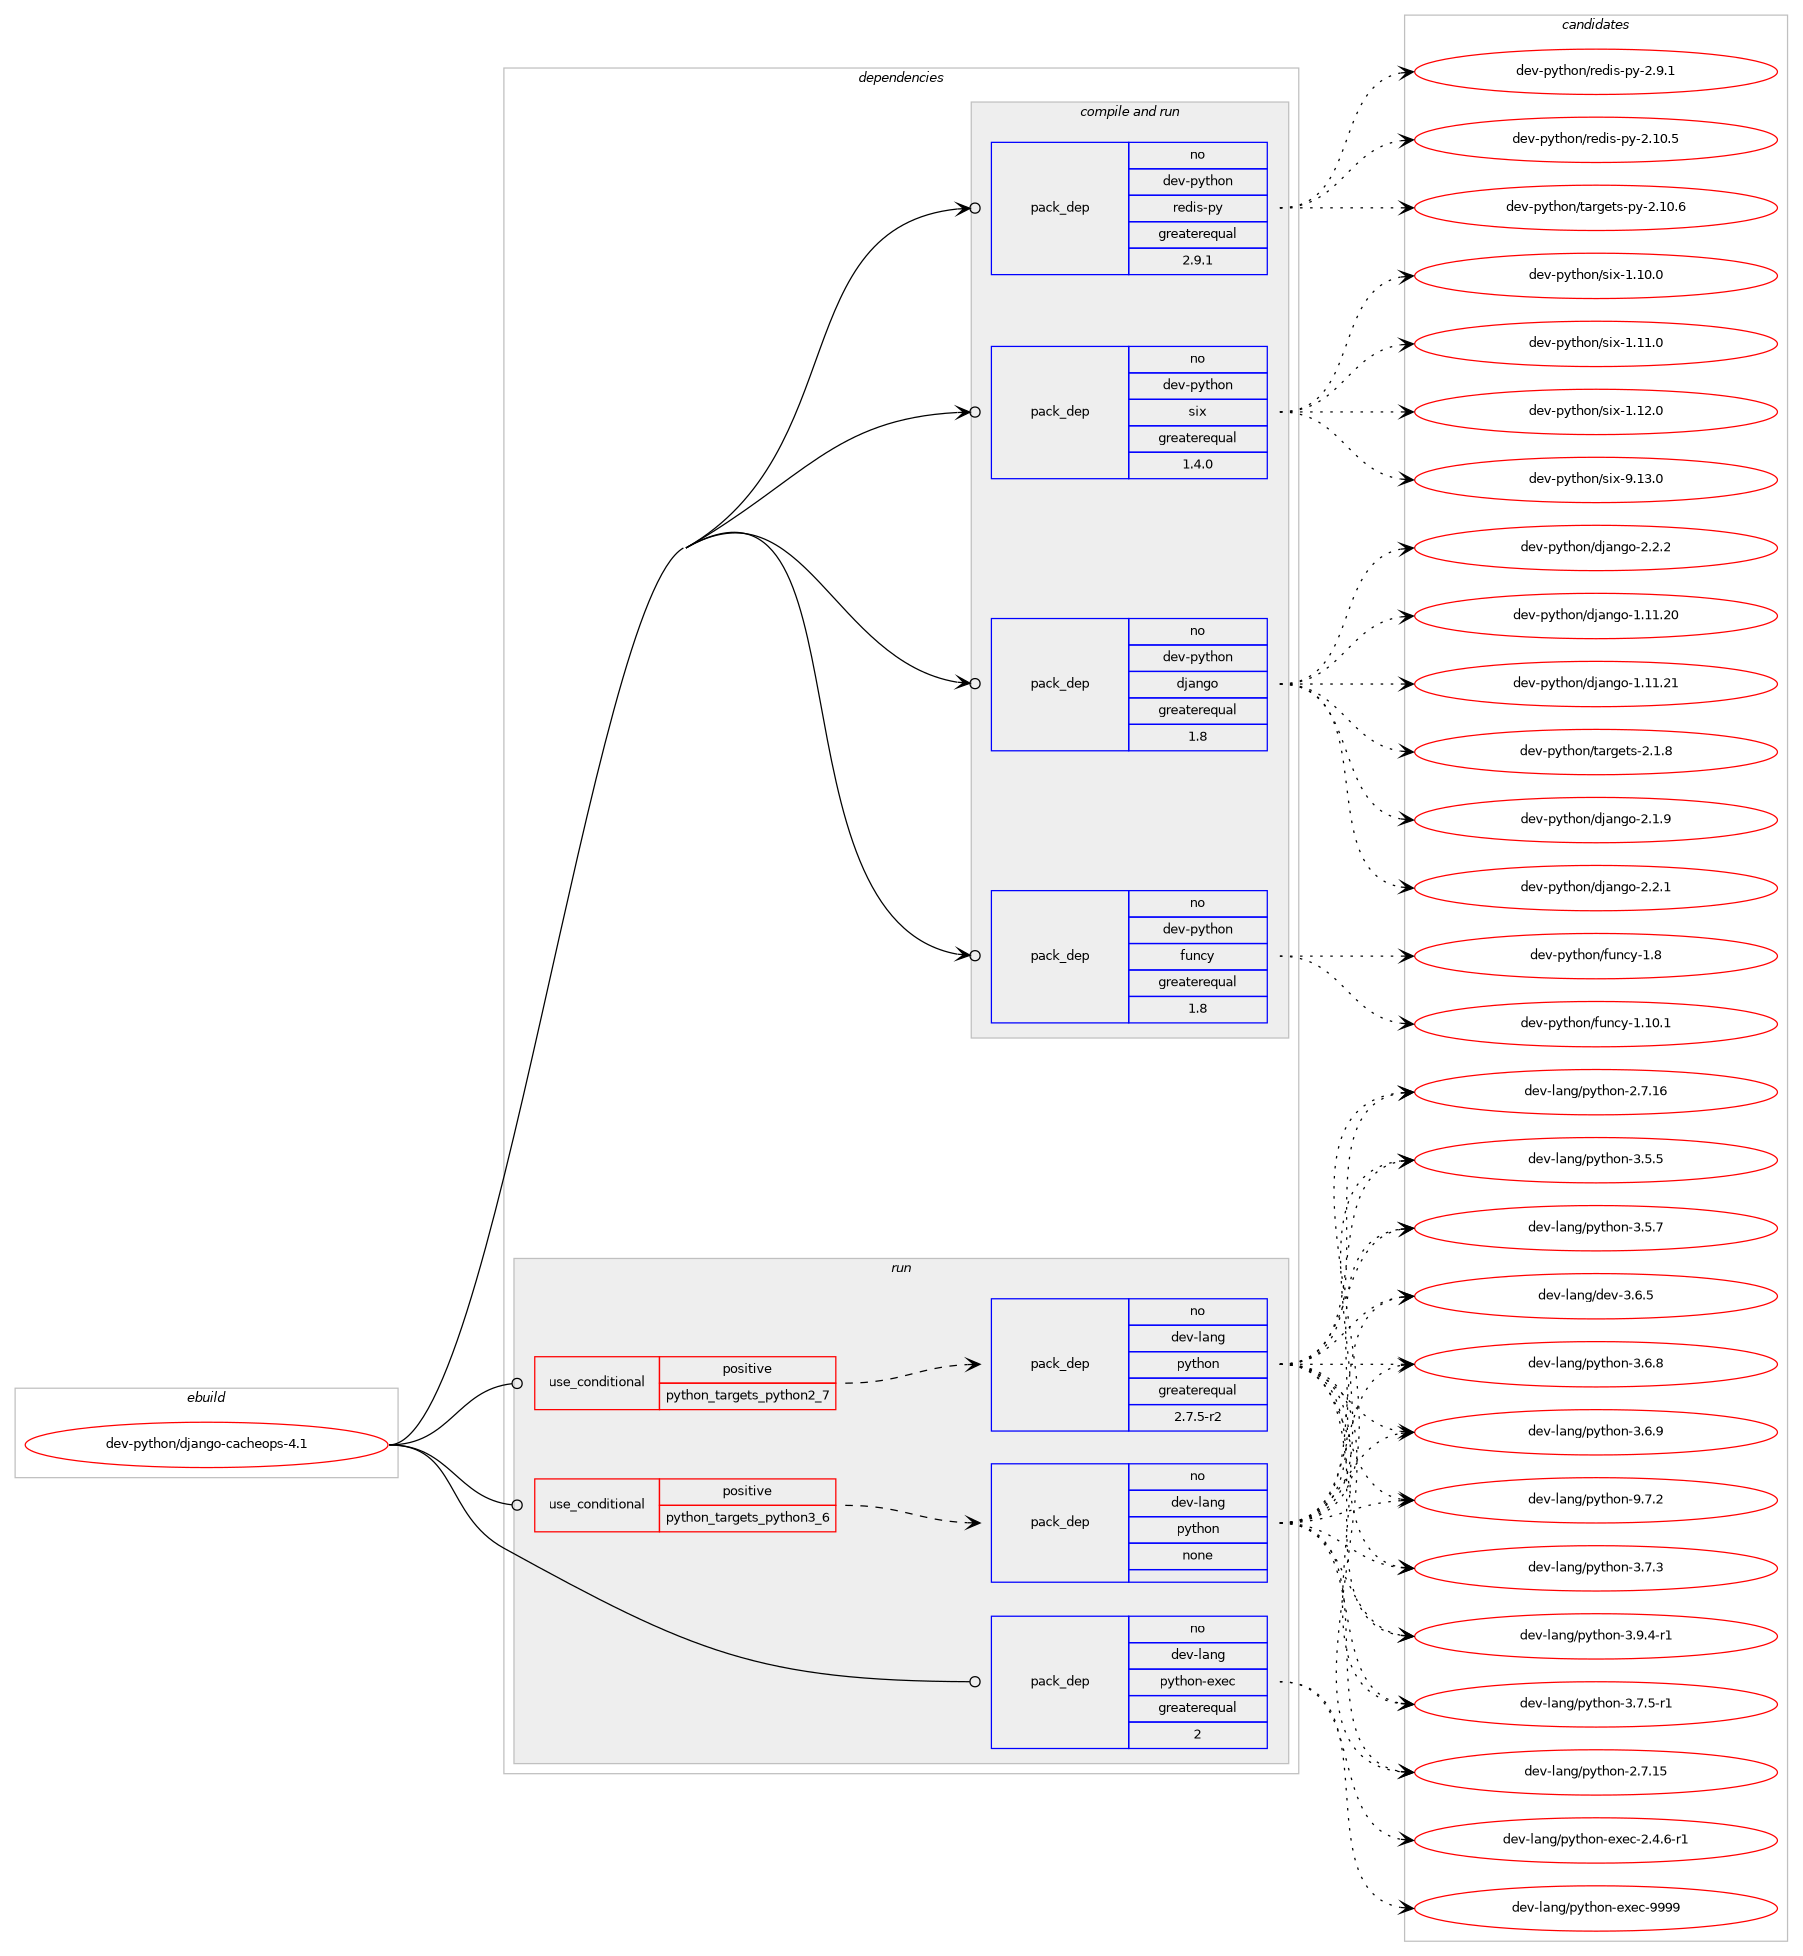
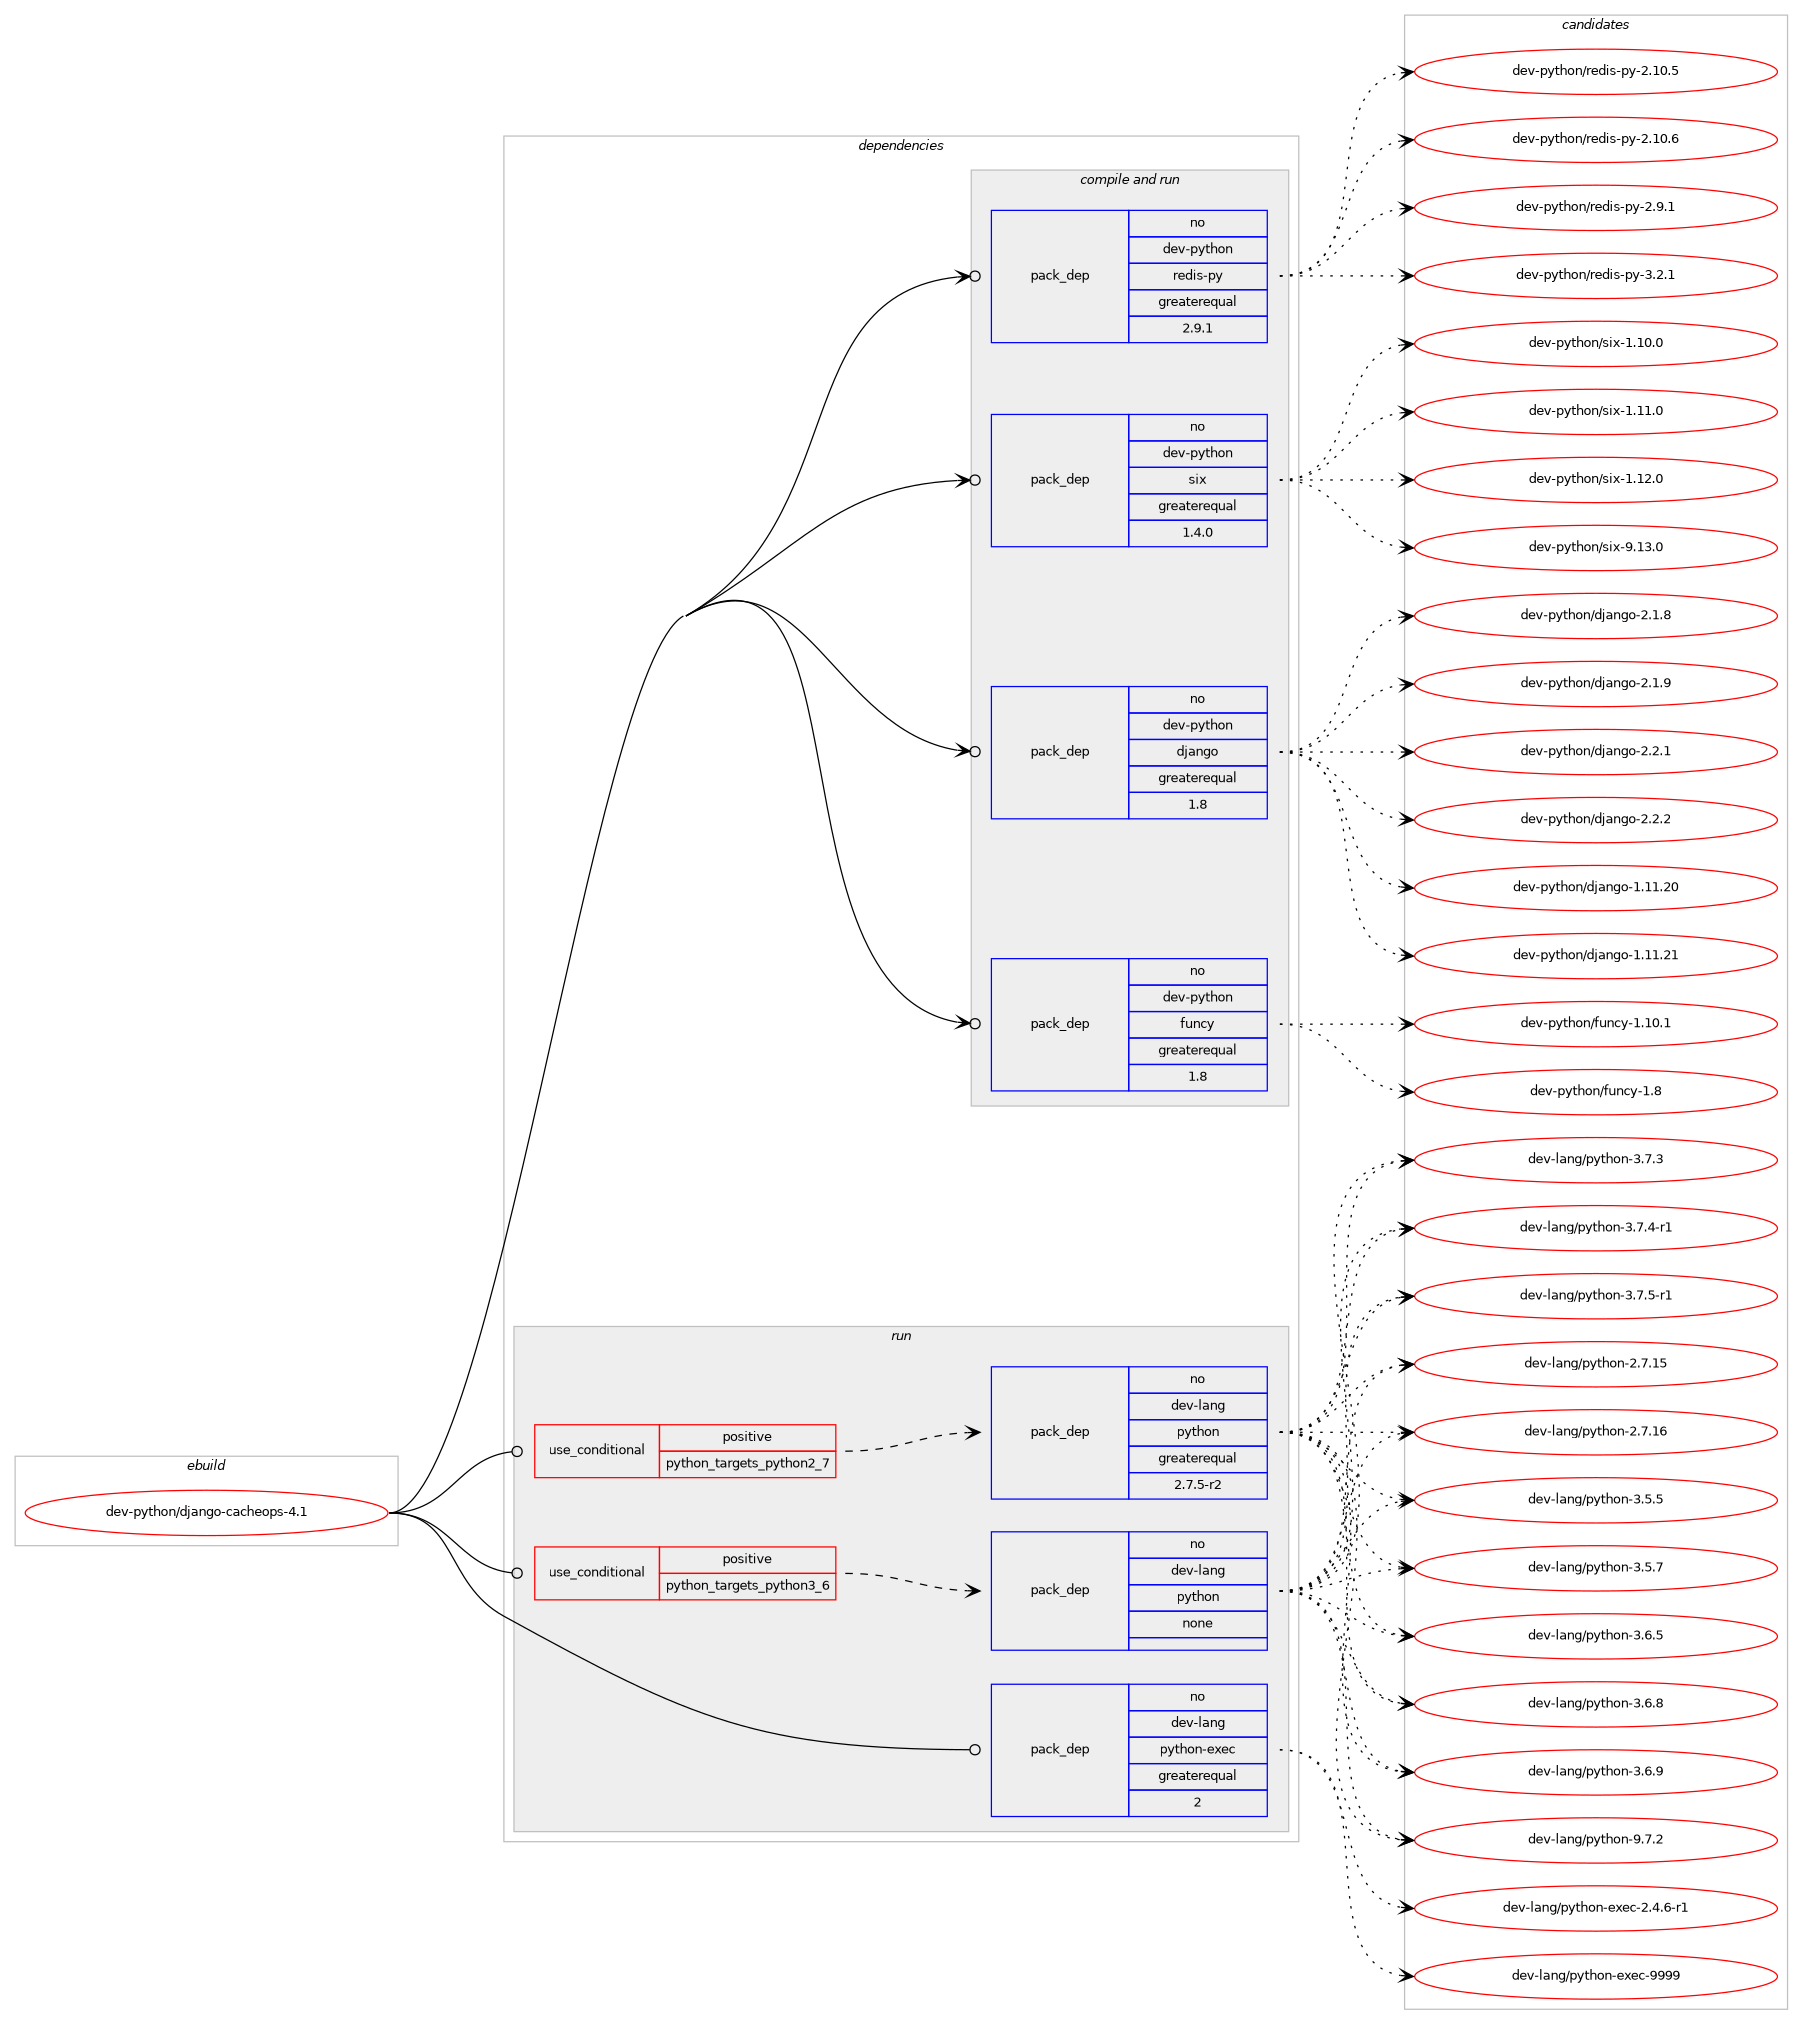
node "dev-python/targets-py-2.10.6": label "dev-python/targets-py-2.10.6" -> "dev-python/redis-py-2.10.6"
node "dev-python/redis-py-3.2.1": added
node "dev-python/targets-2.1.8": label "dev-python/targets-2.1.8" -> "dev-python/django-2.1.8"
node "dev-lang/dev-3.6.5": label "dev-lang/dev-3.6.5" -> "dev-lang/python-3.6.5"
node "dev-lang/python-3.9.4-r1": label "dev-lang/python-3.9.4-r1" -> "dev-lang/python-3.7.4-r1"
